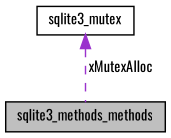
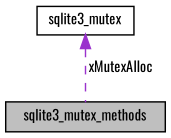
node "sqlite3_methods_methods": label "sqlite3_methods_methods" -> "sqlite3_mutex_methods"
